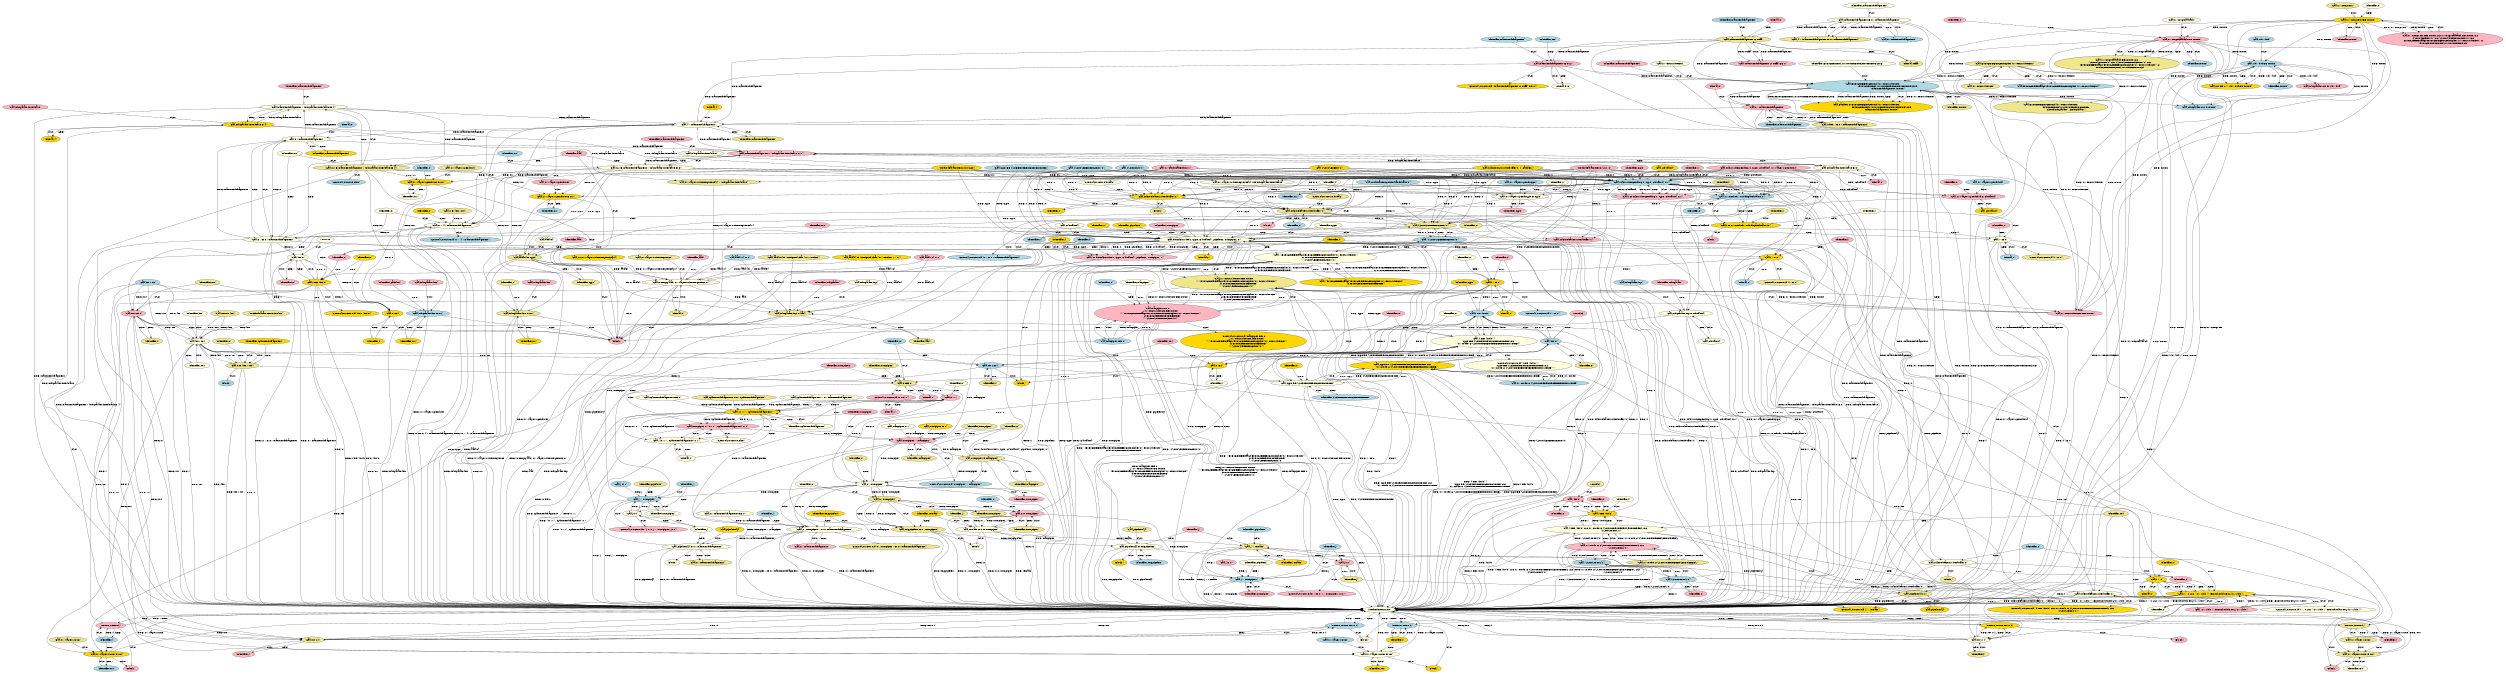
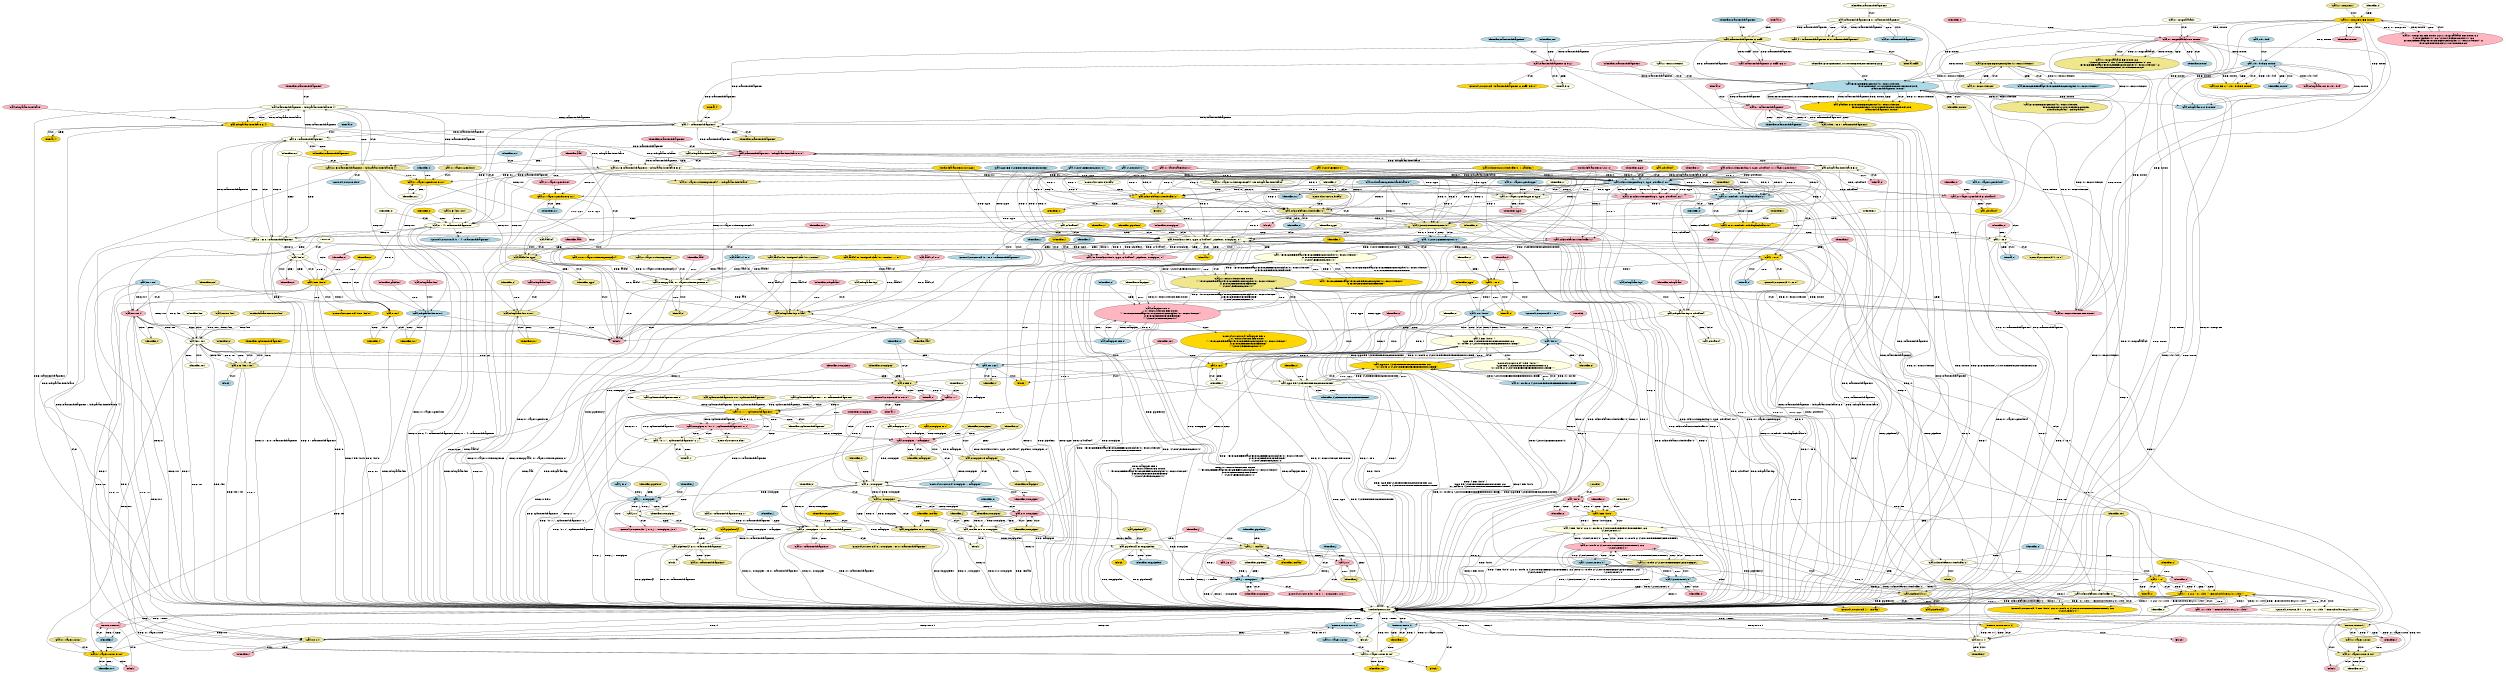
edge "(Call,mb_param.interleave = 4)" -> "(Call,s->rlayer.write_sequence[7] += mb_param.interleave)": label "DDG: mb_param.interleave" -> "DDG: mb_param.release"
